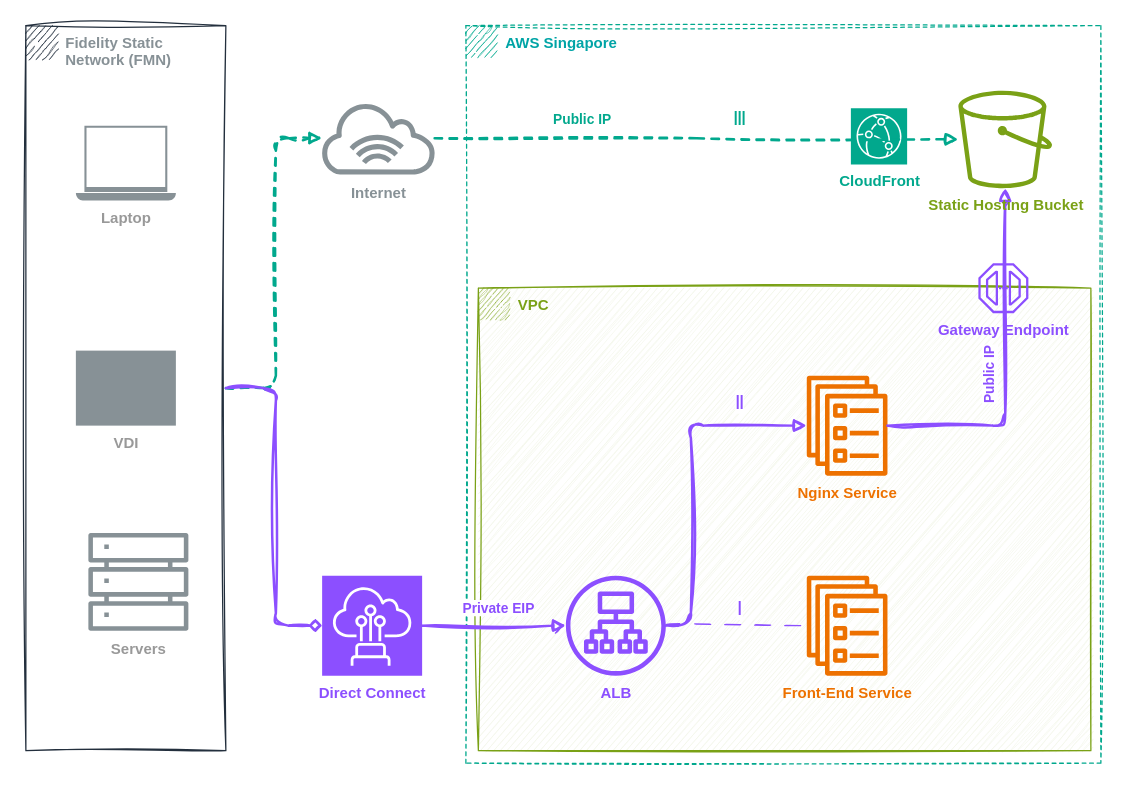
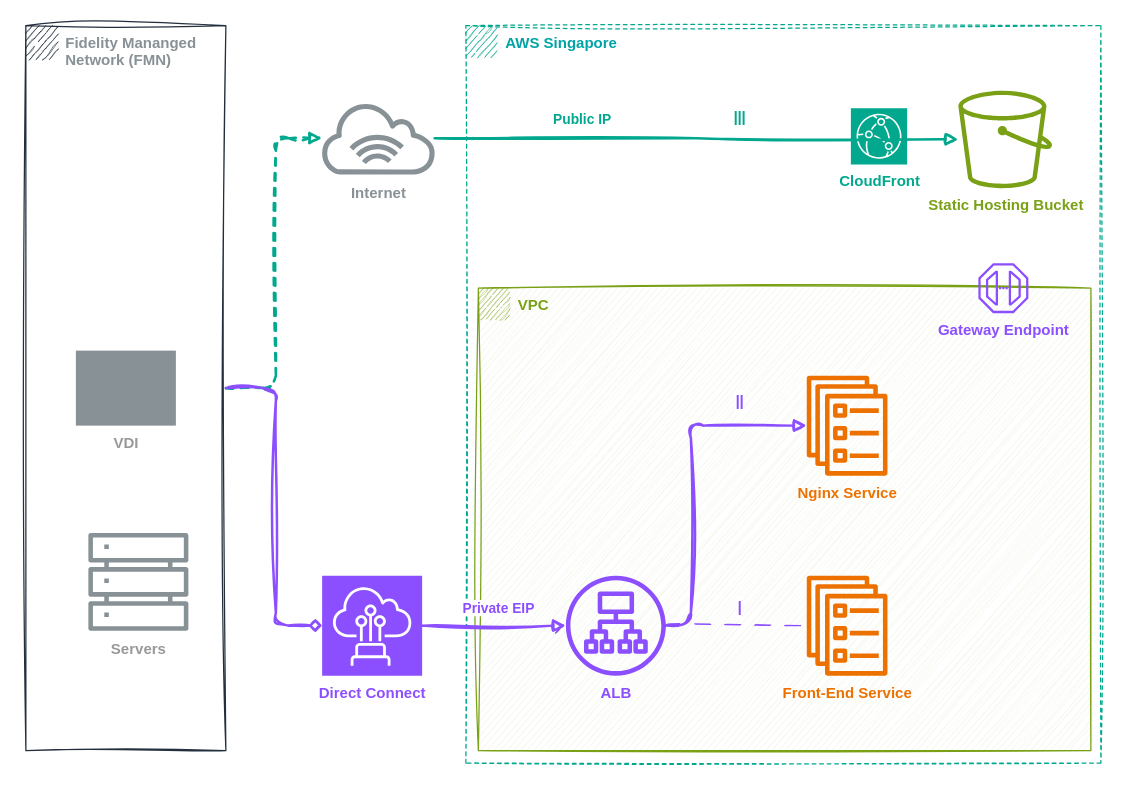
node "Fidelity Static Network (FMN)": label "Fidelity Static Network (FMN)" -> "Fidelity Mananged Network (FMN)"
edge "Internet" -> "Static Hosting Bucket": style dashed -> solid
node "Laptop": removed
edge "Nginx Service" -> "Static Hosting Bucket": removed, label "Public IP"
